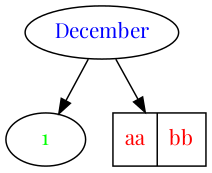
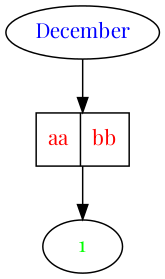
edge "December" -> "1": now "aa" -> "1"
